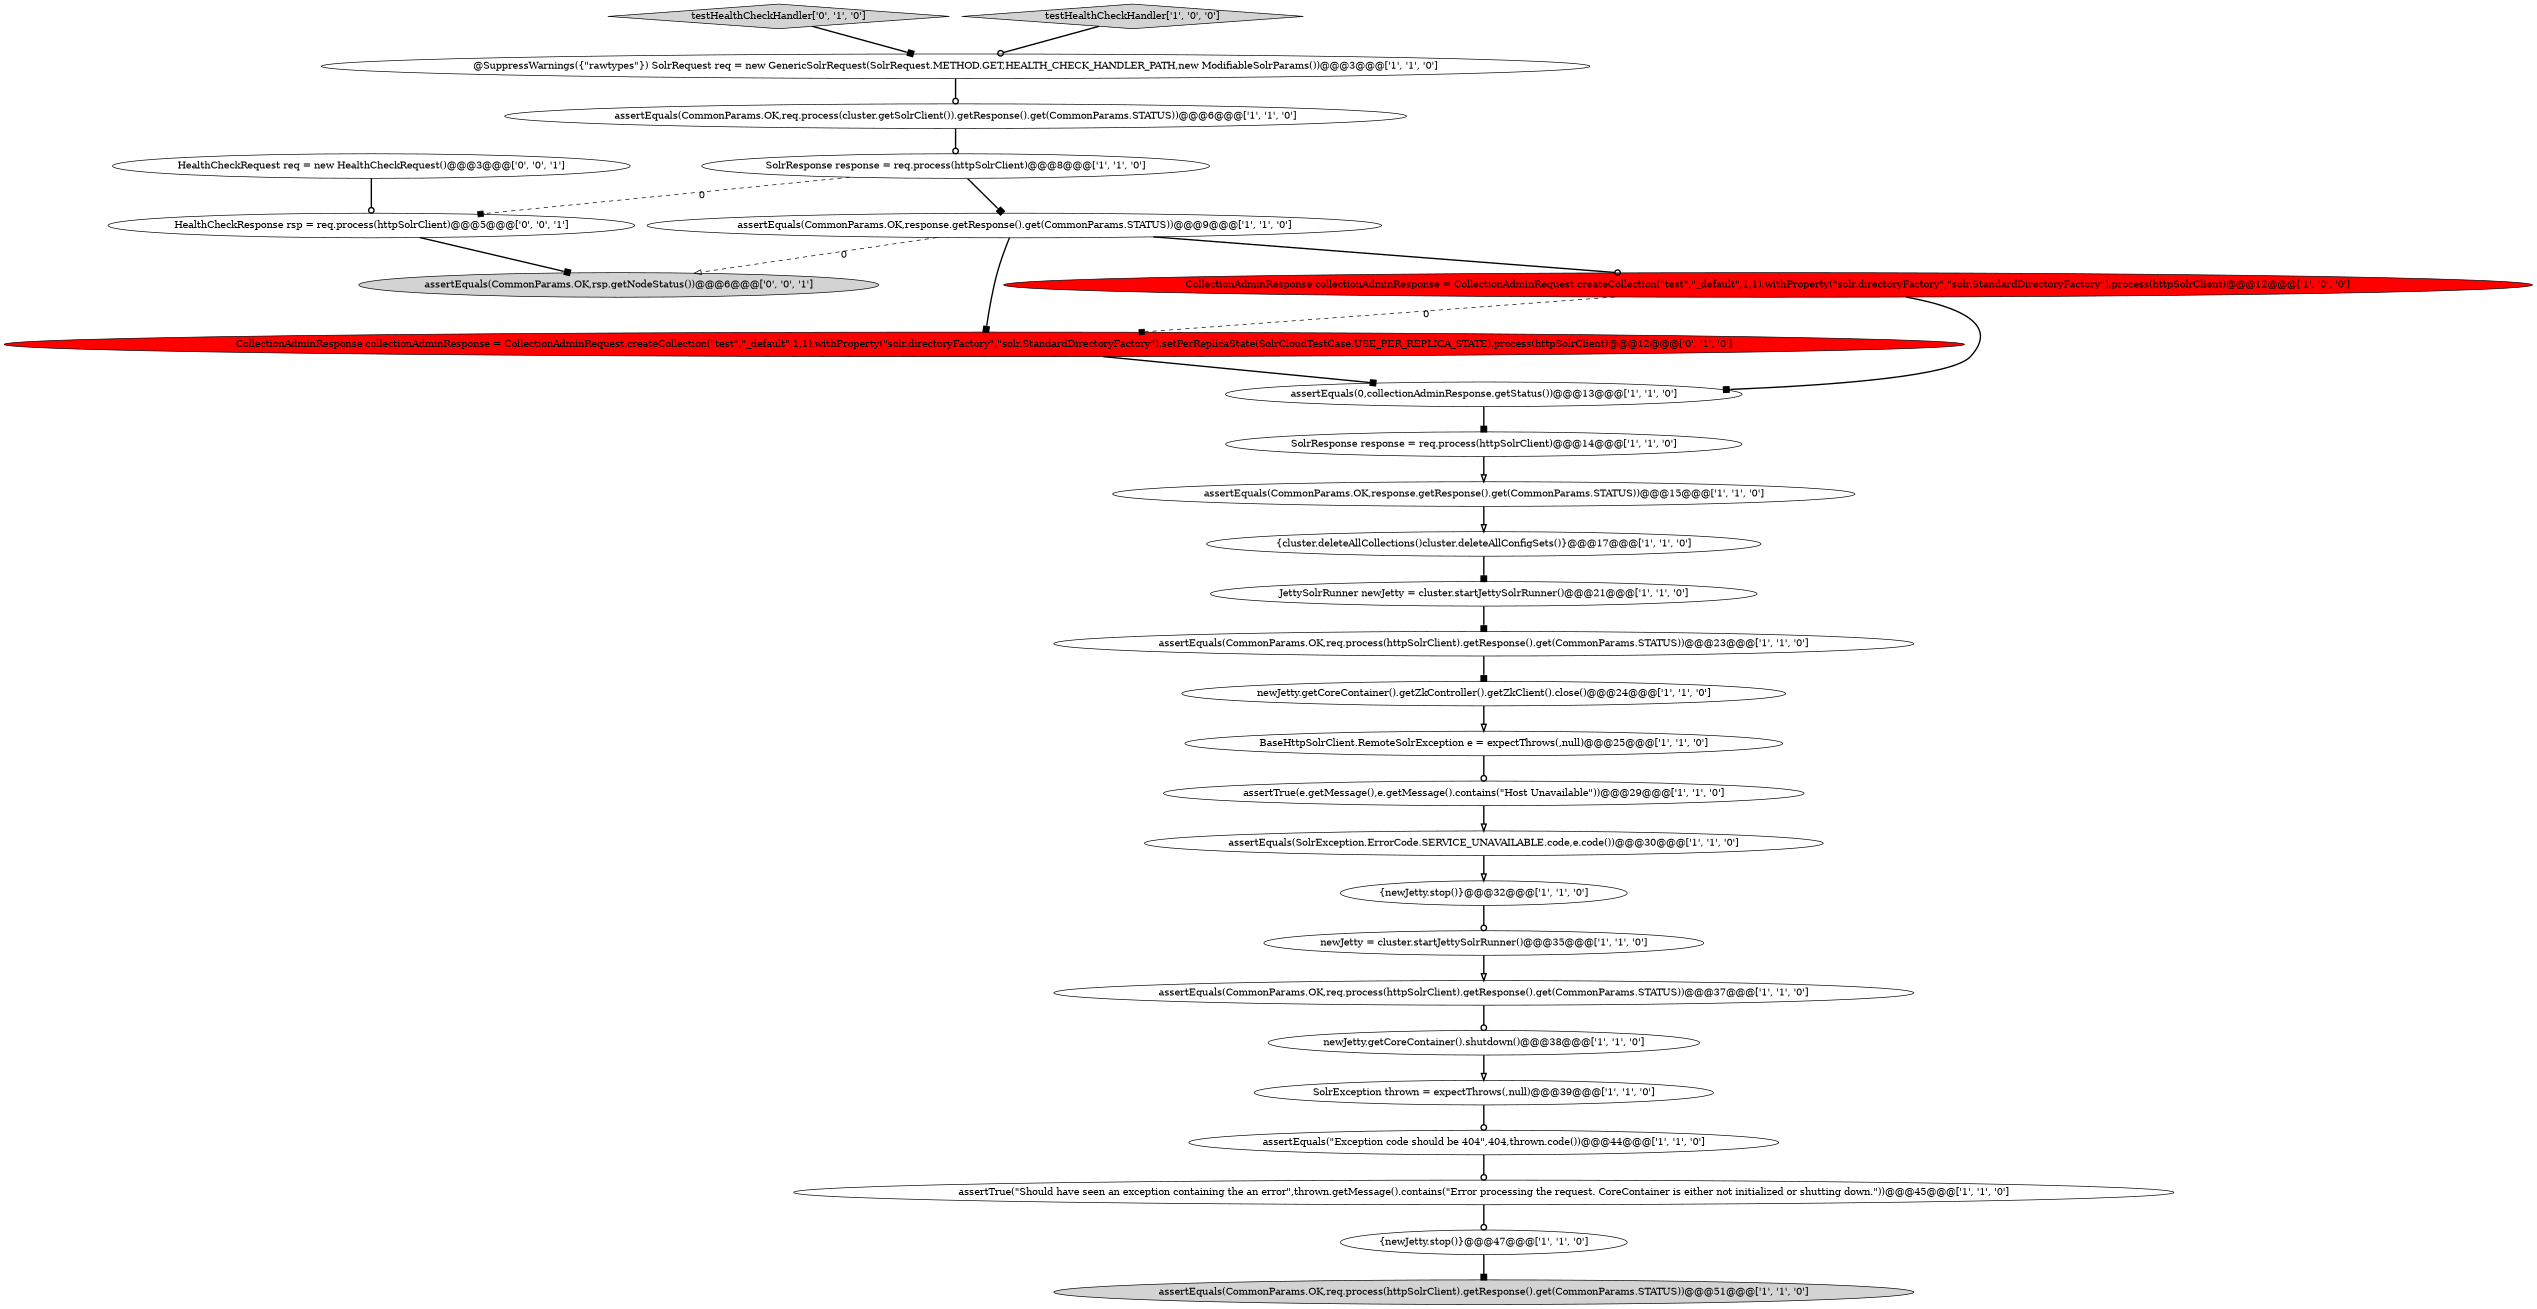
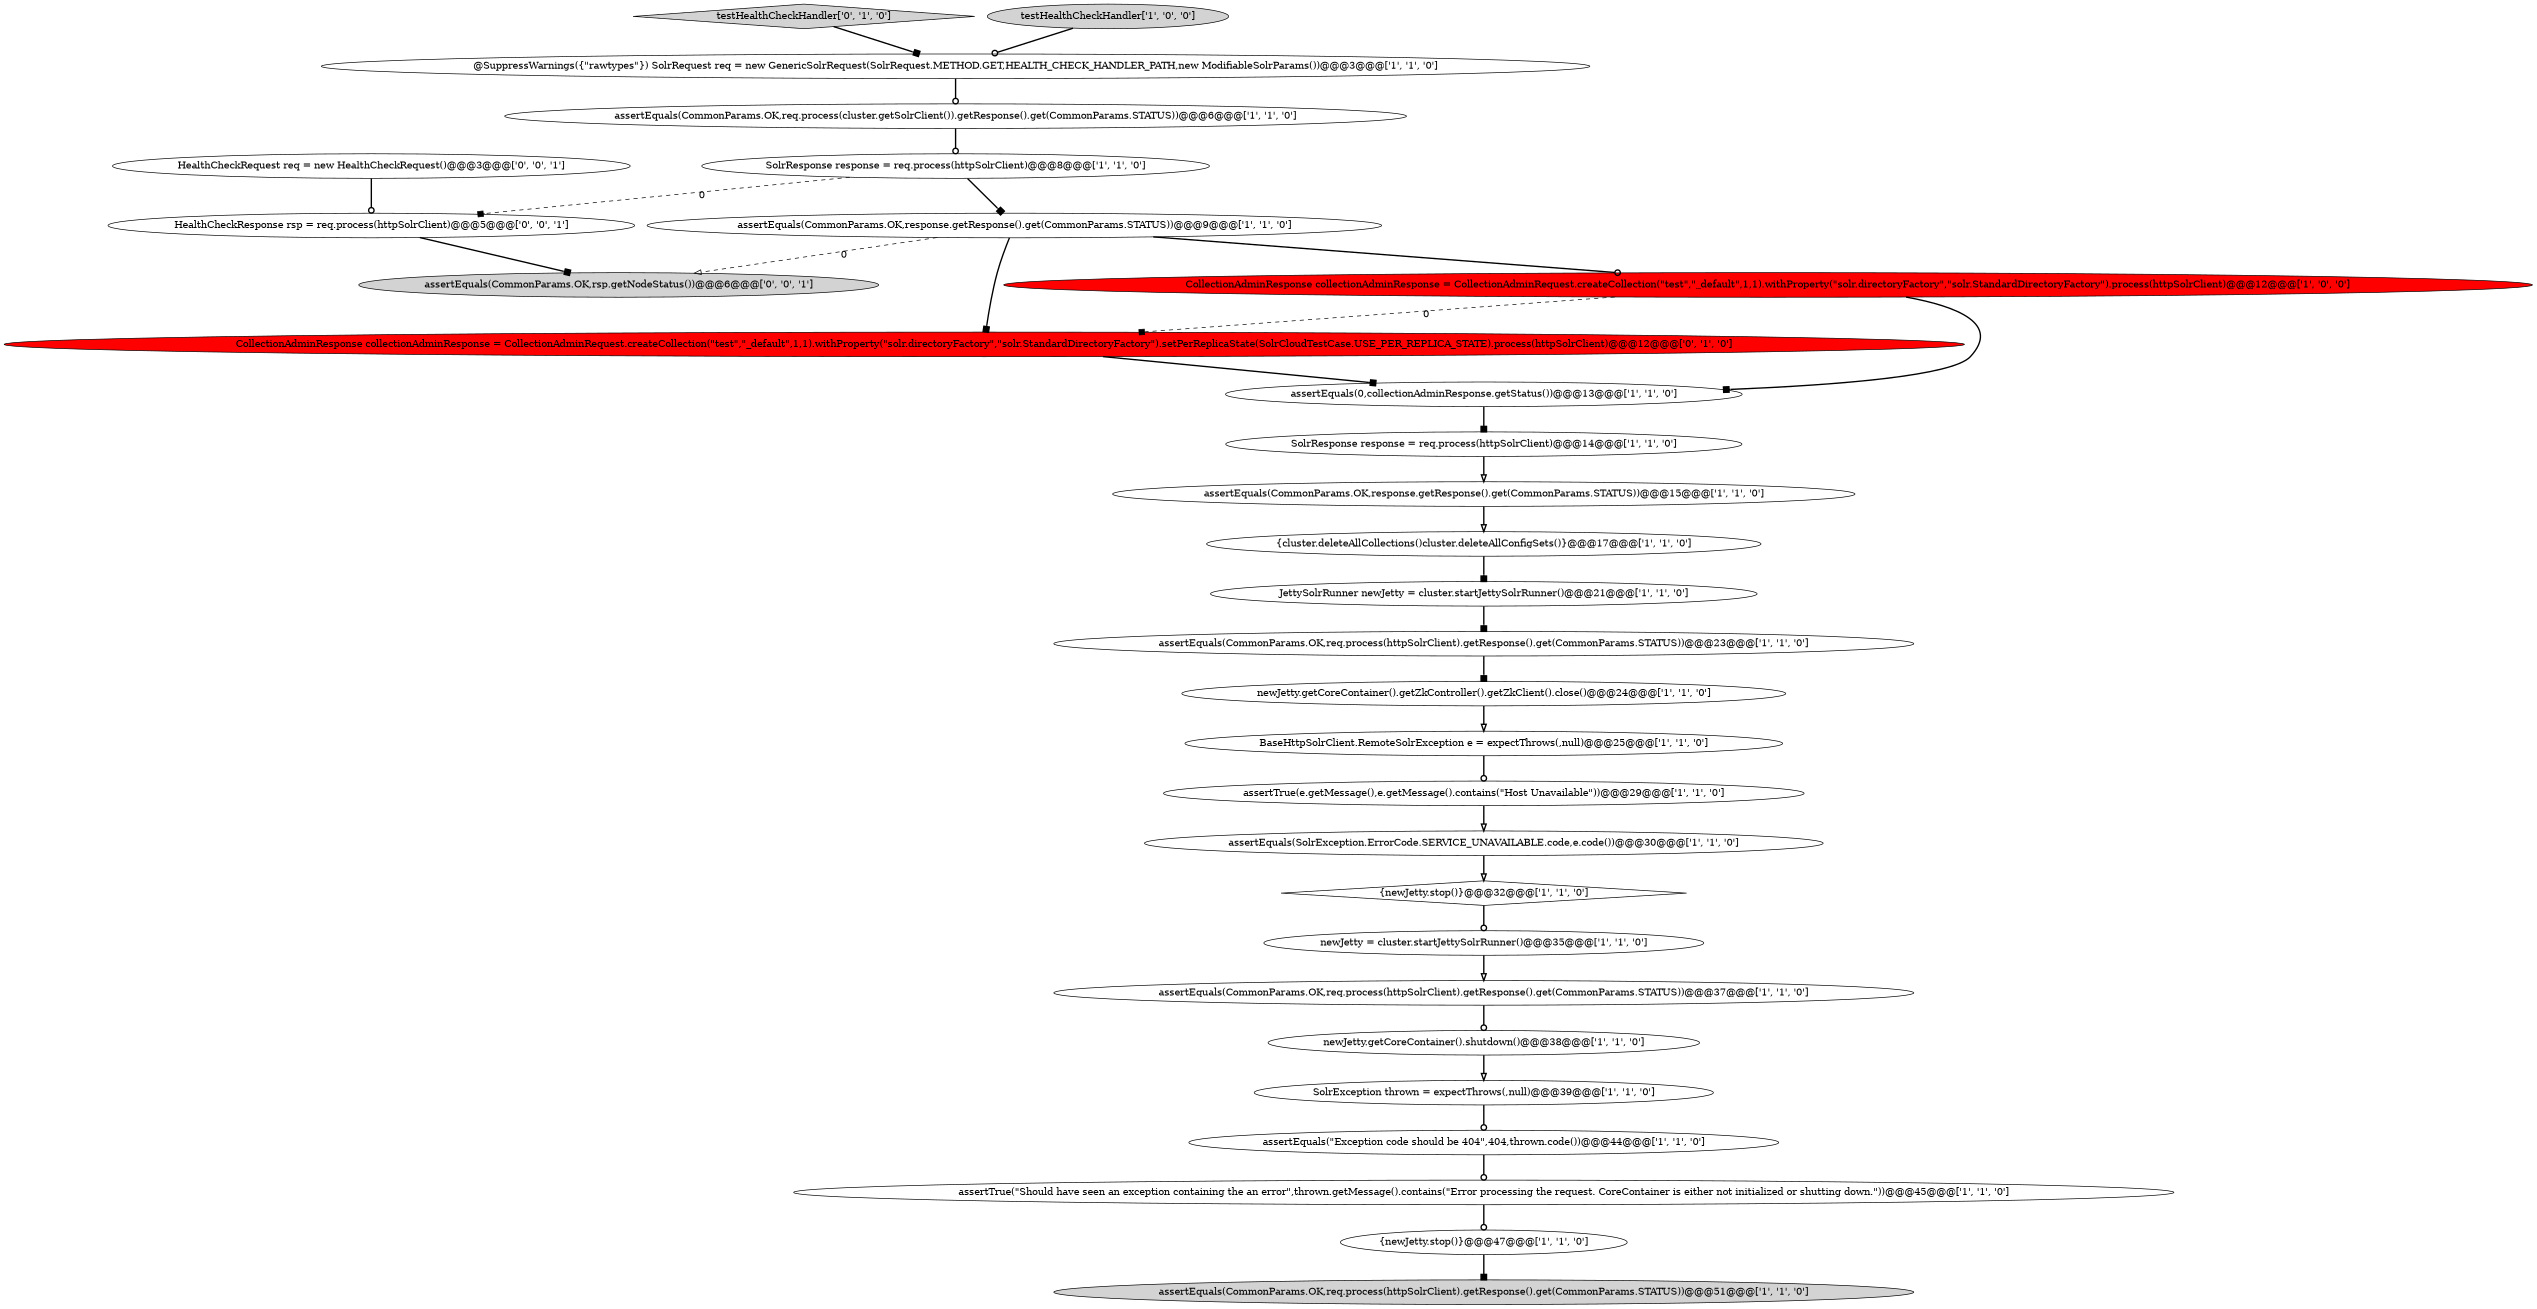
node "testHealthCheckHandler['1', '0', '0']": shape diamond -> ellipse
node "{newJetty.stop()}@@@32@@@['1', '1', '0']": shape ellipse -> diamond
